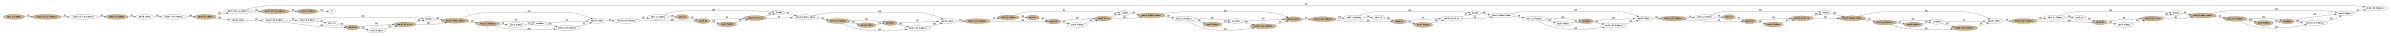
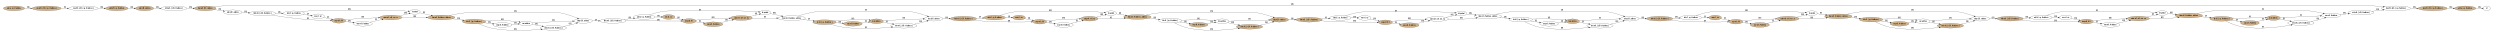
edge "ldp x29 , x30 , [ sp , # address ]" -> "strb w8 , [ x19 , # address ]": reversed
node "adrp x19 , address": fillcolor white -> tan
